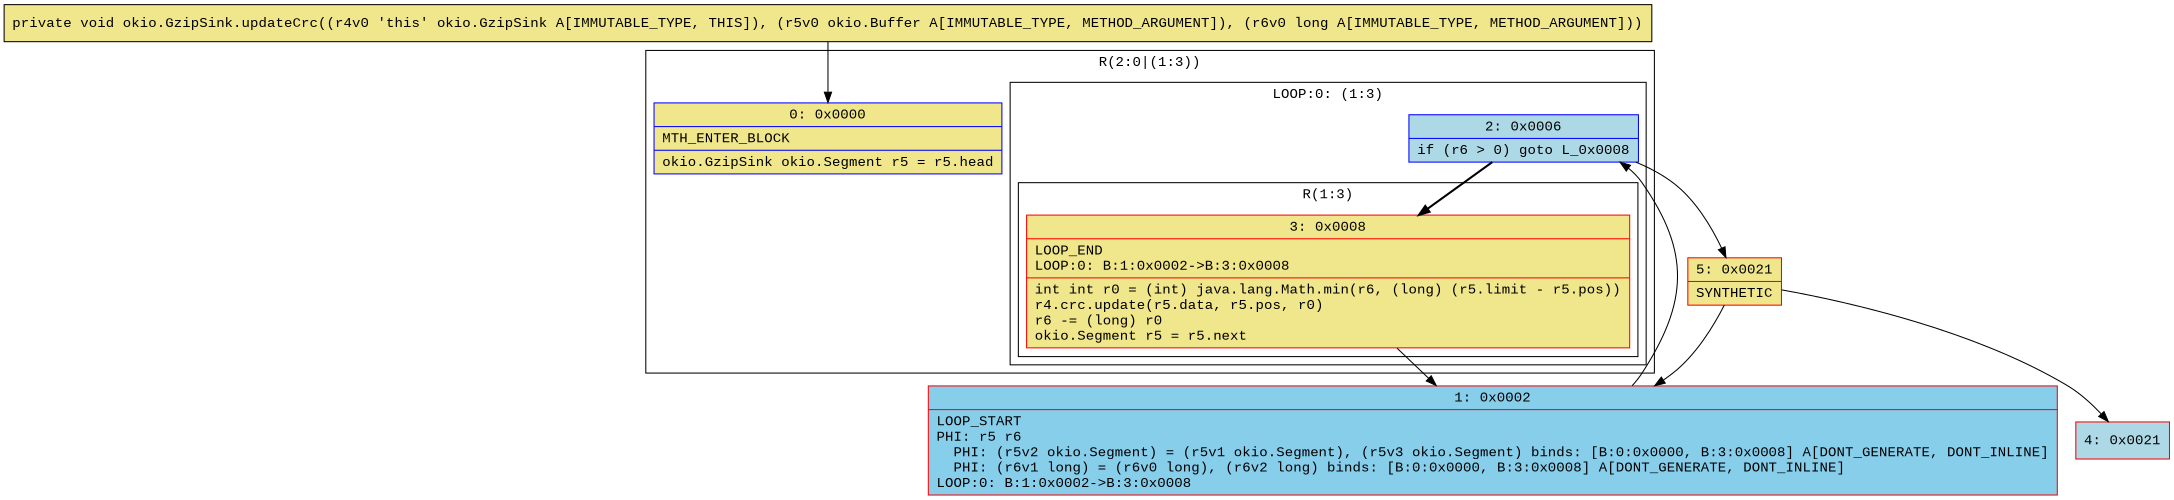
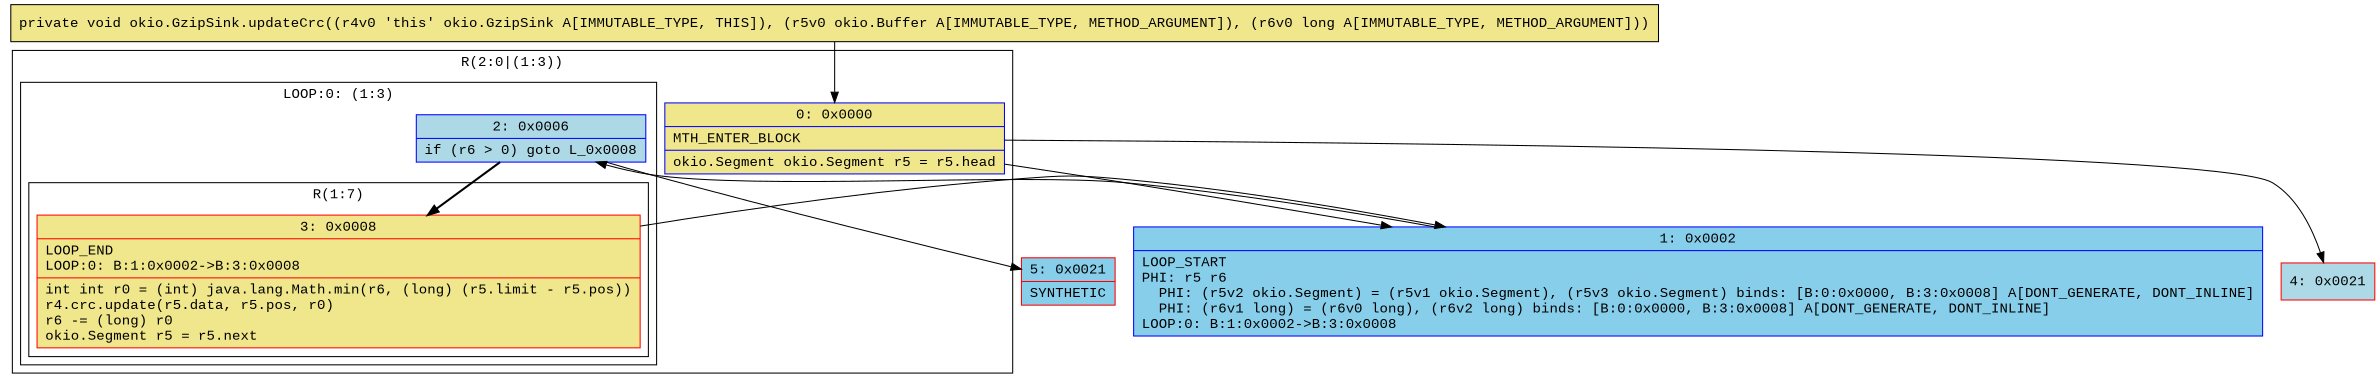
node "0: 0x0000": text "okio.GzipSink okio.Segment r5 = r5.head" -> "okio.Segment okio.Segment r5 = r5.head"
cluster "R(1:3)": label "R(1:3)" -> "R(1:7)"
node "5: 0x0021": fillcolor khaki -> skyblue
edge "5: 0x0021" -> "4: 0x0021": now "0: 0x0000" -> "4: 0x0021"
edge "5: 0x0021" -> "1: 0x0002": now "0: 0x0000" -> "1: 0x0002"
node "1: 0x0002": color red -> blue
